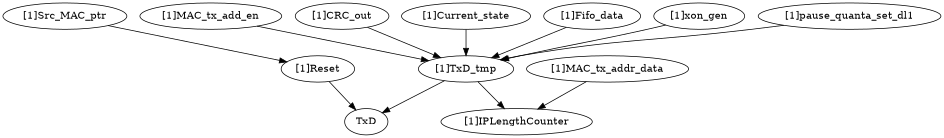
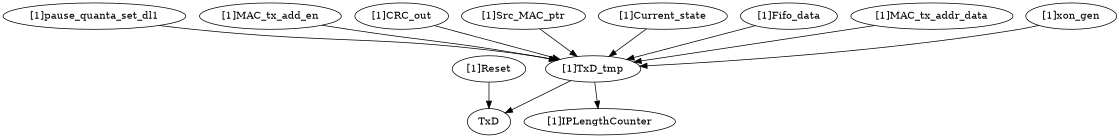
edge "[1]Src_MAC_ptr" -> "[1]Reset": now "[1]Src_MAC_ptr" -> "[1]TxD_tmp"
edge "[1]MAC_tx_addr_data" -> "[1]IPLengthCounter": now "[1]MAC_tx_addr_data" -> "[1]TxD_tmp"
